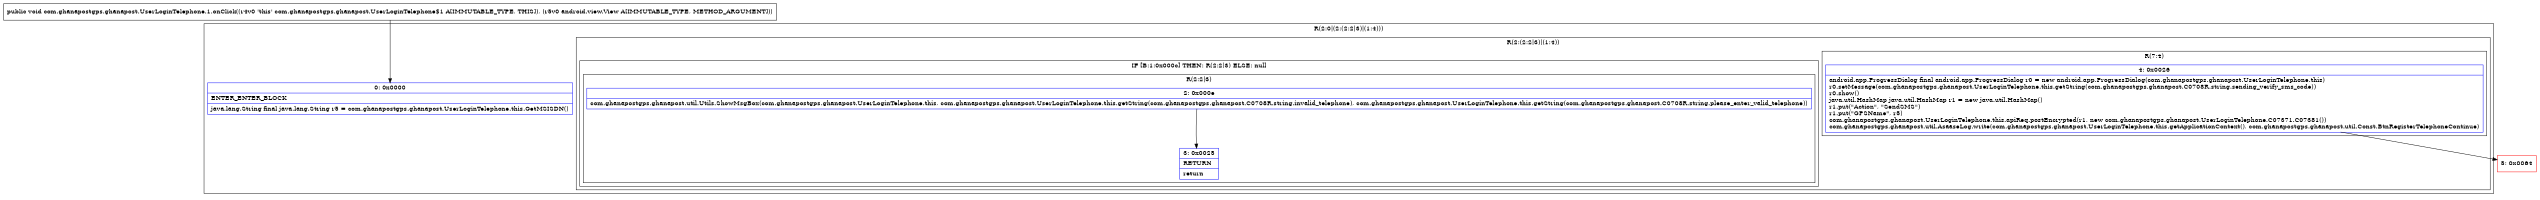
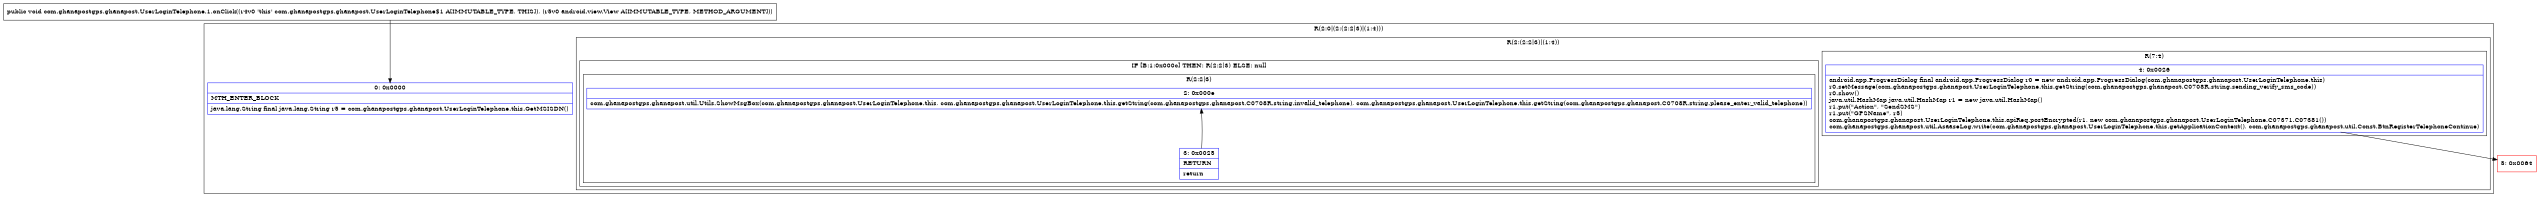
node "0: 0x0000": text "ENTER_ENTER_BLOCK" -> "MTH_ENTER_BLOCK"
edge "2: 0x000e" -> "3: 0x0025": reversed
